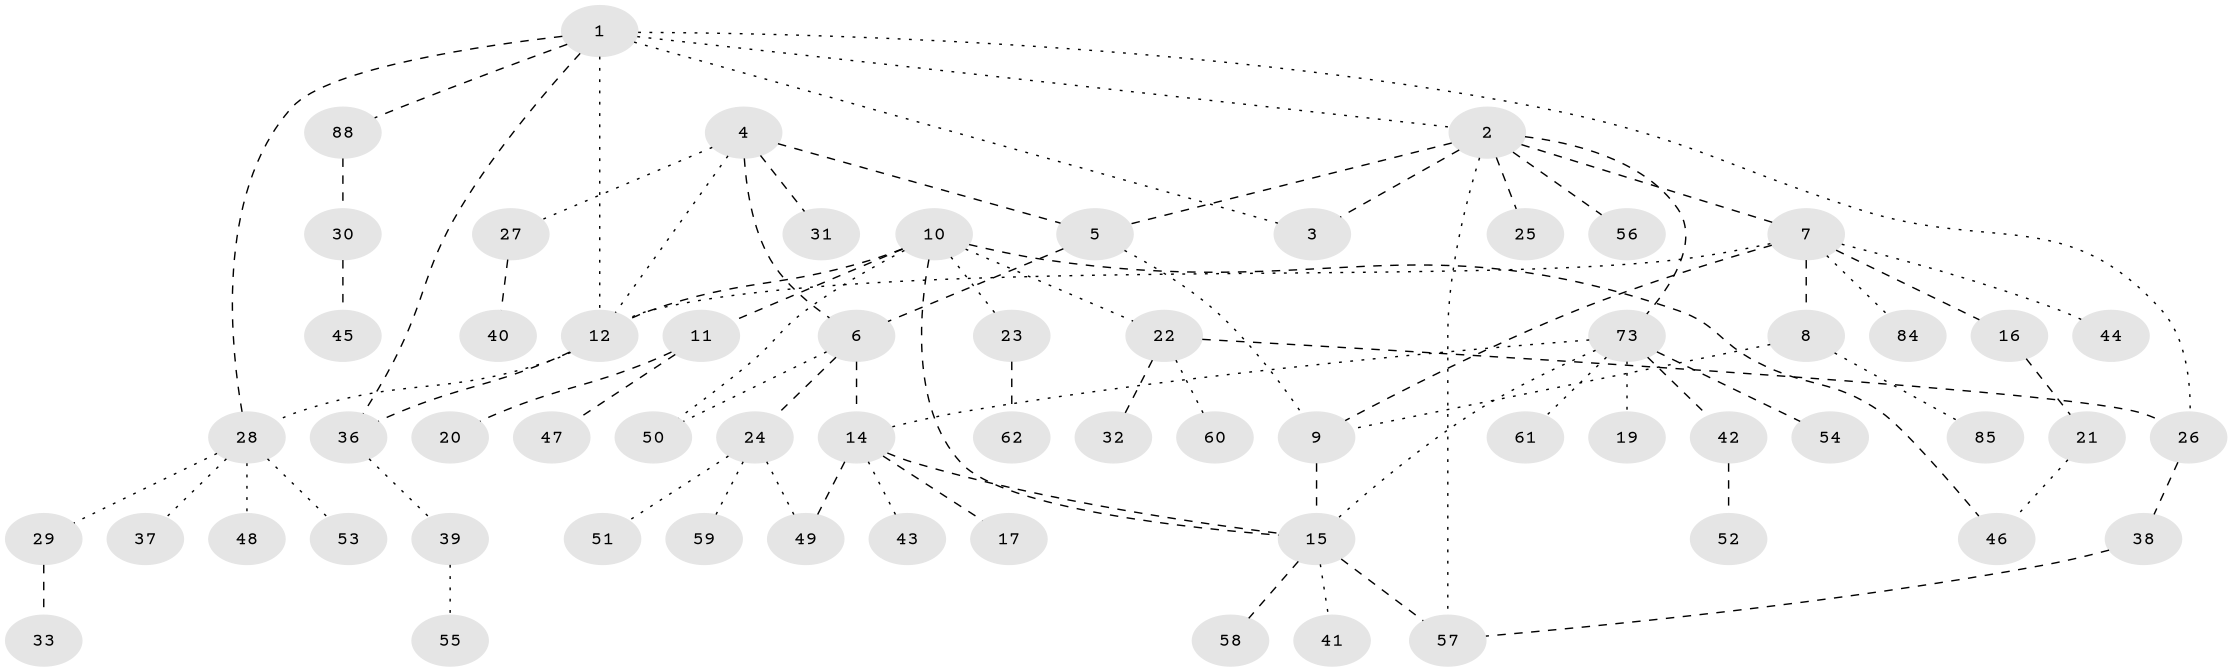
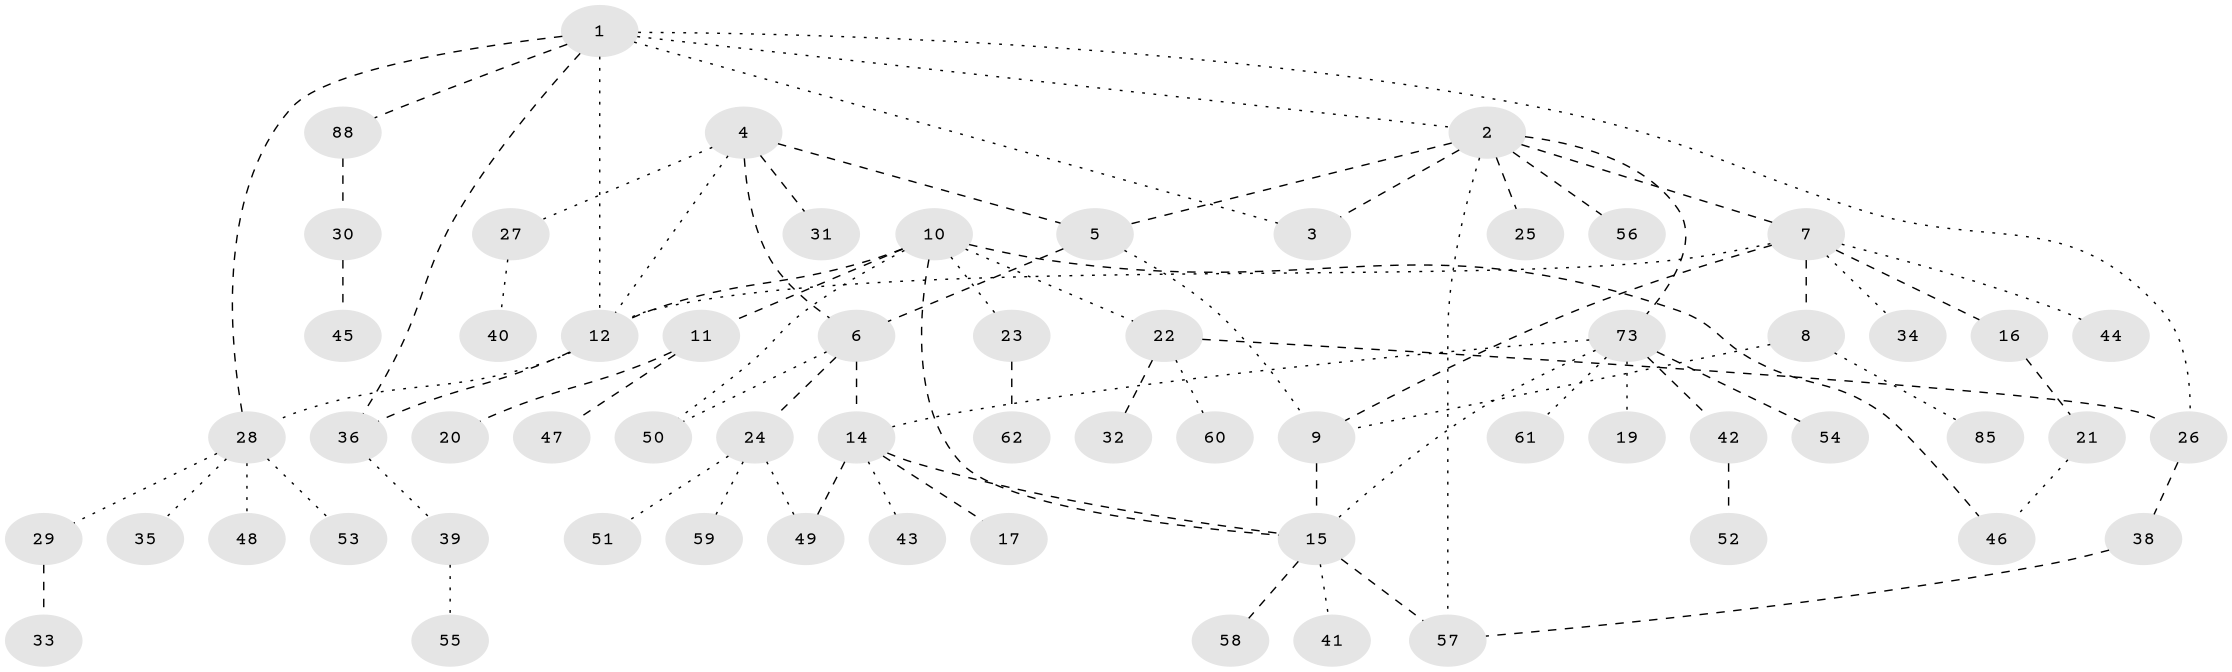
edge "27" -- "40": style dashed -> dotted
node "84": label "84" -> "34"
node "37": label "37" -> "35"
